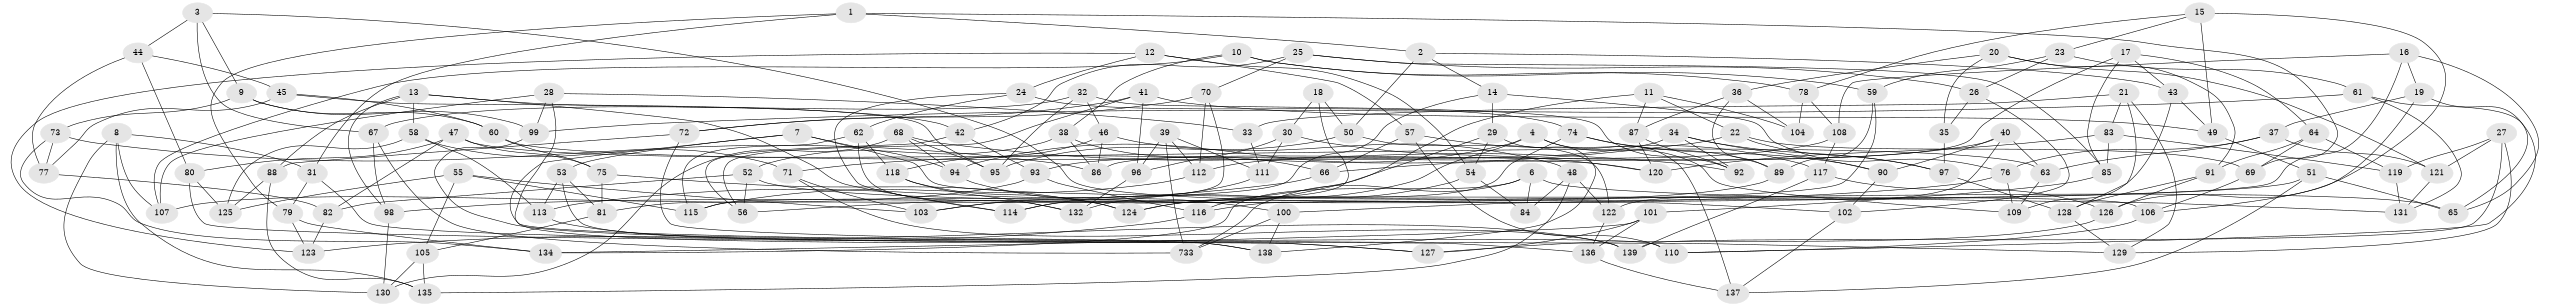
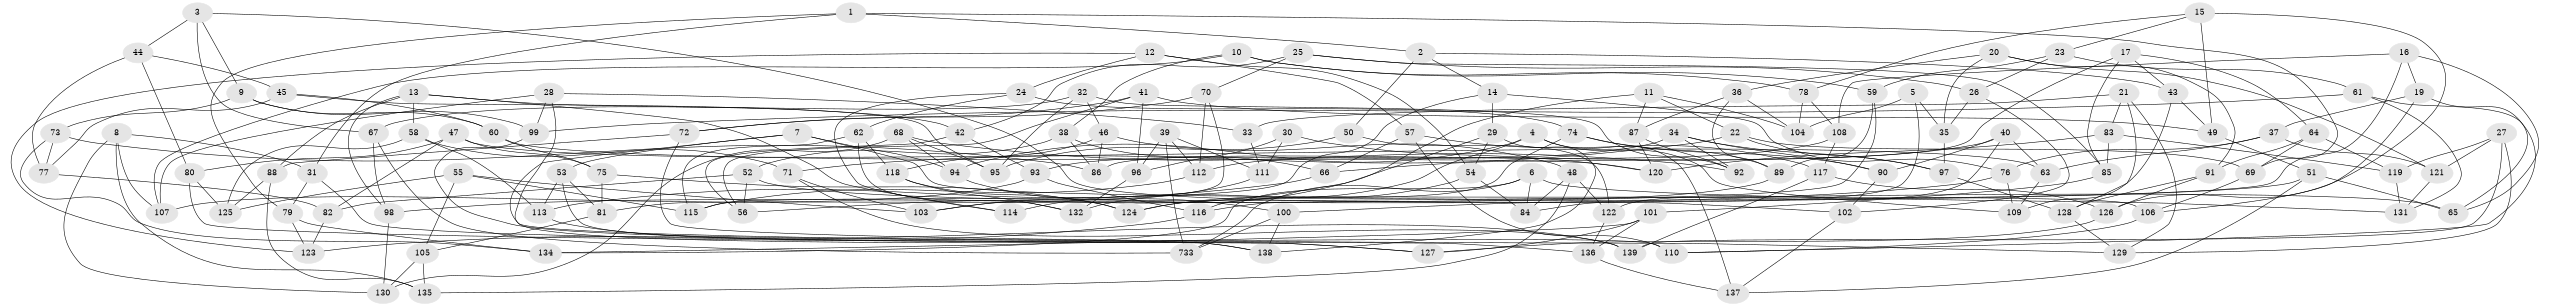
node "18": removed
node "5": added
